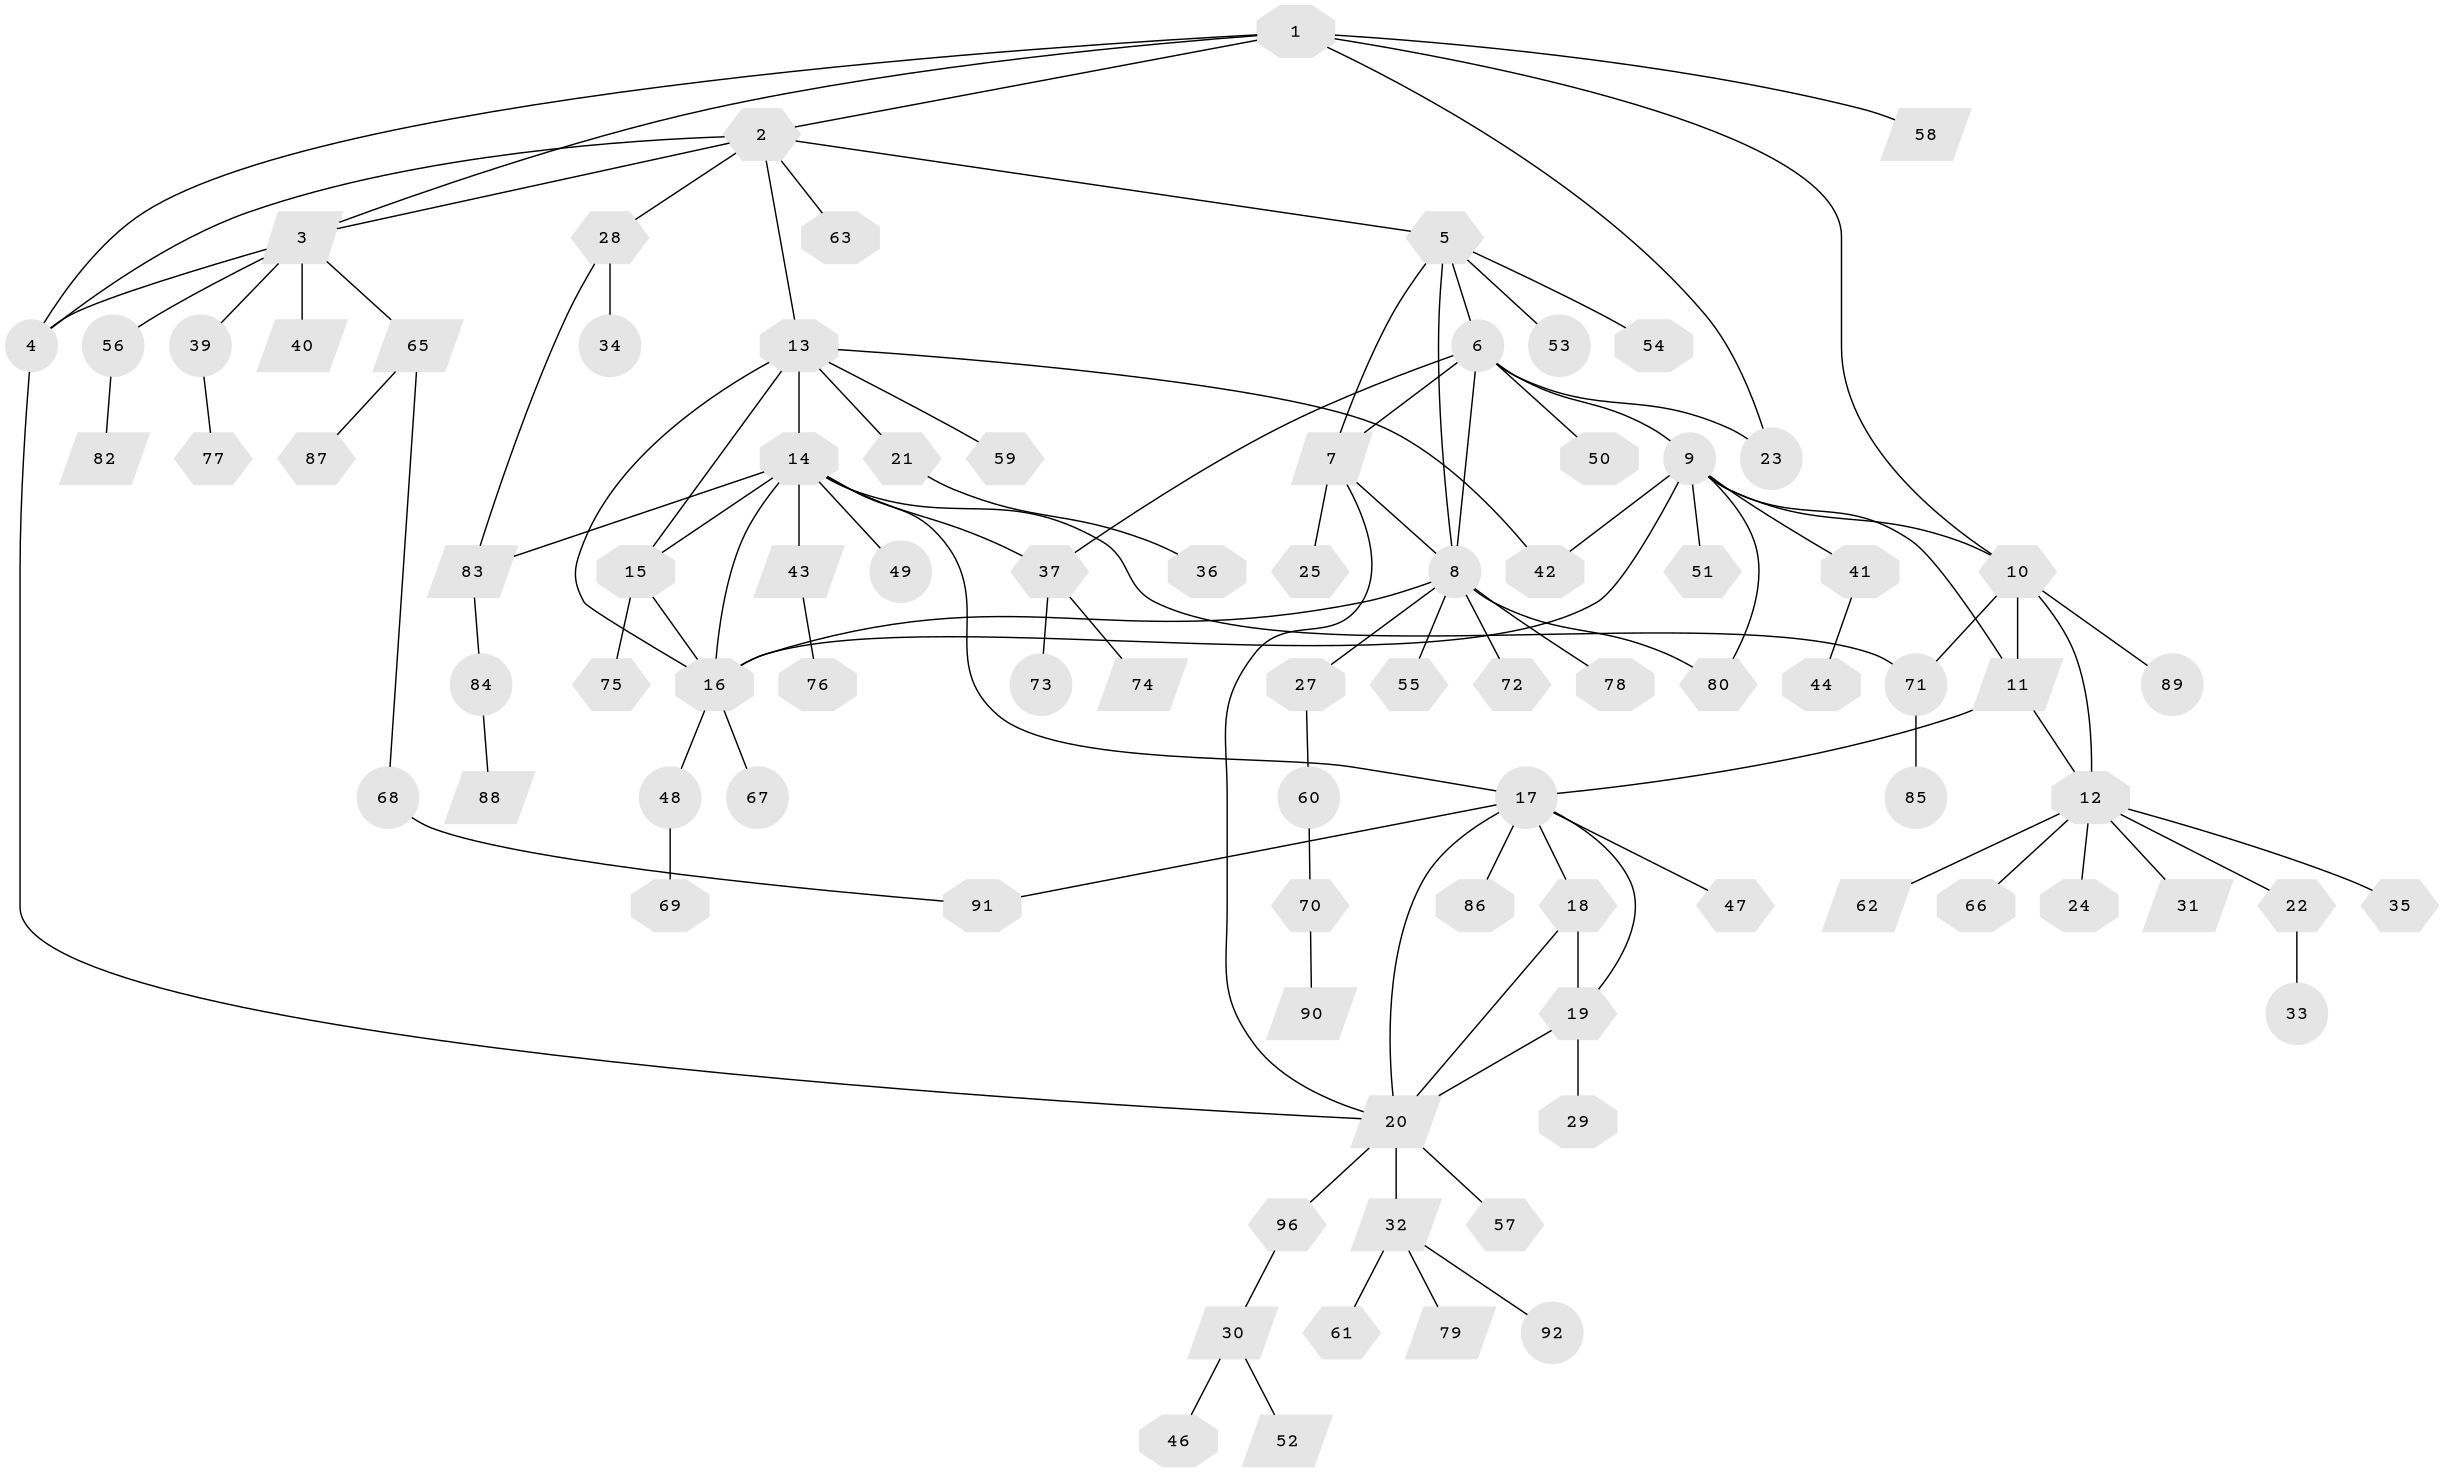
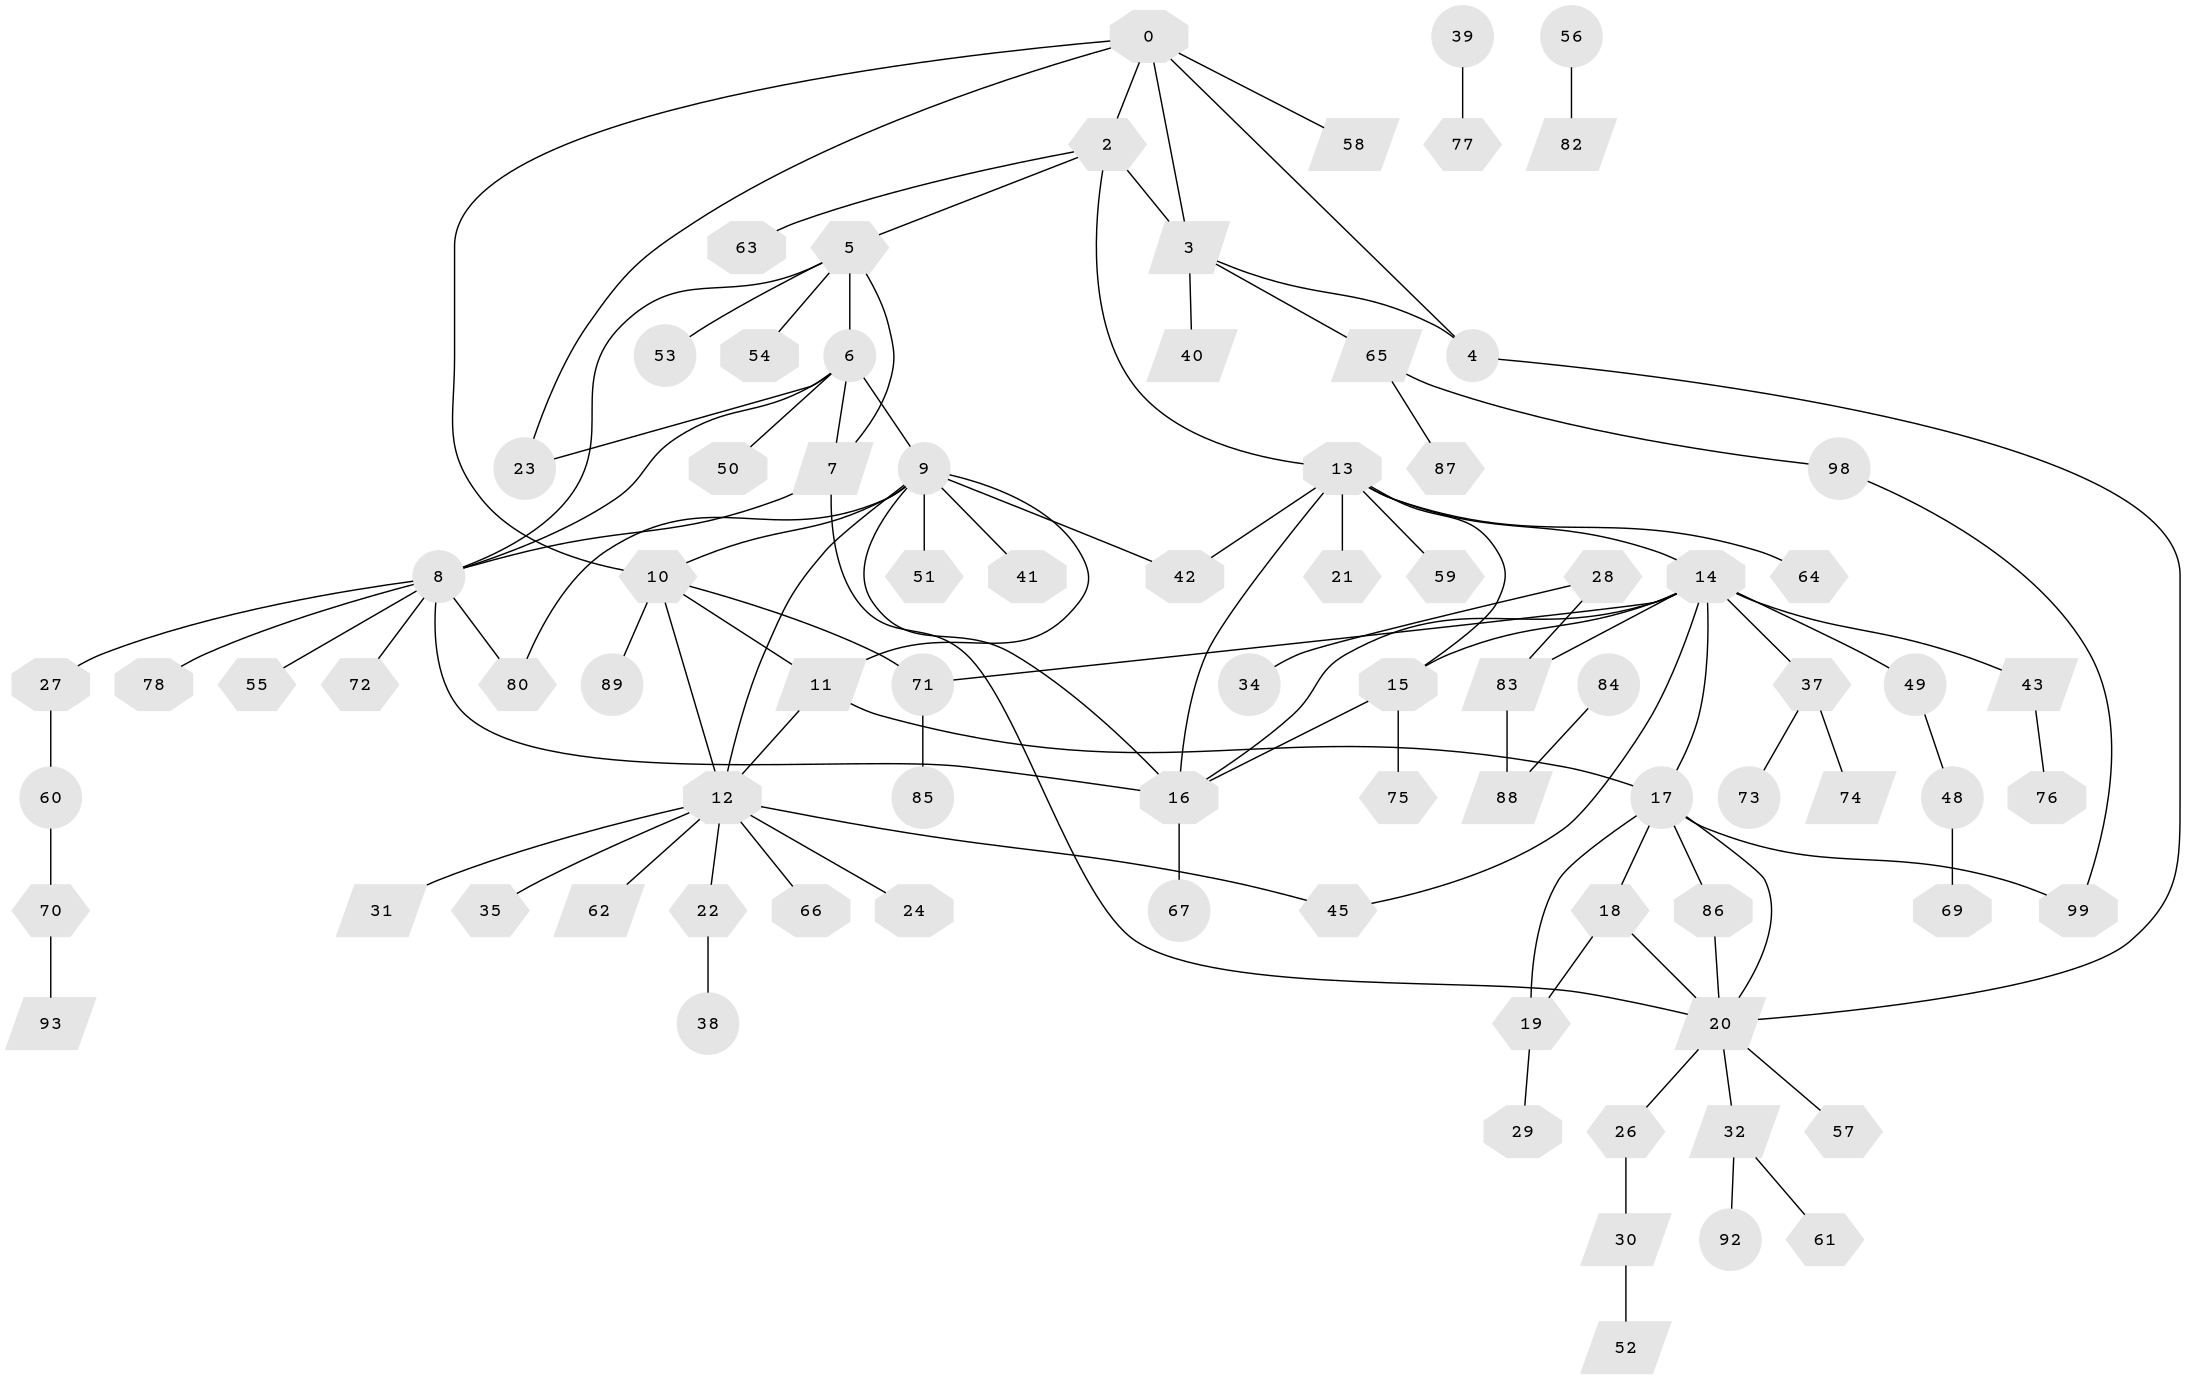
node "1": label "1" -> "0"
edge "2" -- "4": removed
edge "2" -- "28": removed
edge "3" -- "56": removed
edge "3" -- "39": removed
edge "6" -- "37": removed
node "36": removed
node "25": removed
node "64": added
edge "9" -- "12": added
edge "83" -- "84": now "83" -- "88"
node "44": removed
edge "16" -- "48": now "49" -- "48"
node "68": label "68" -> "98"
node "91": label "91" -> "99"
node "47": removed
node "45": added
node "90": label "90" -> "93"
node "33": label "33" -> "38"
edge "19" -- "20": now "86" -- "20"
node "96": label "96" -> "26"
node "79": removed
node "46": removed
